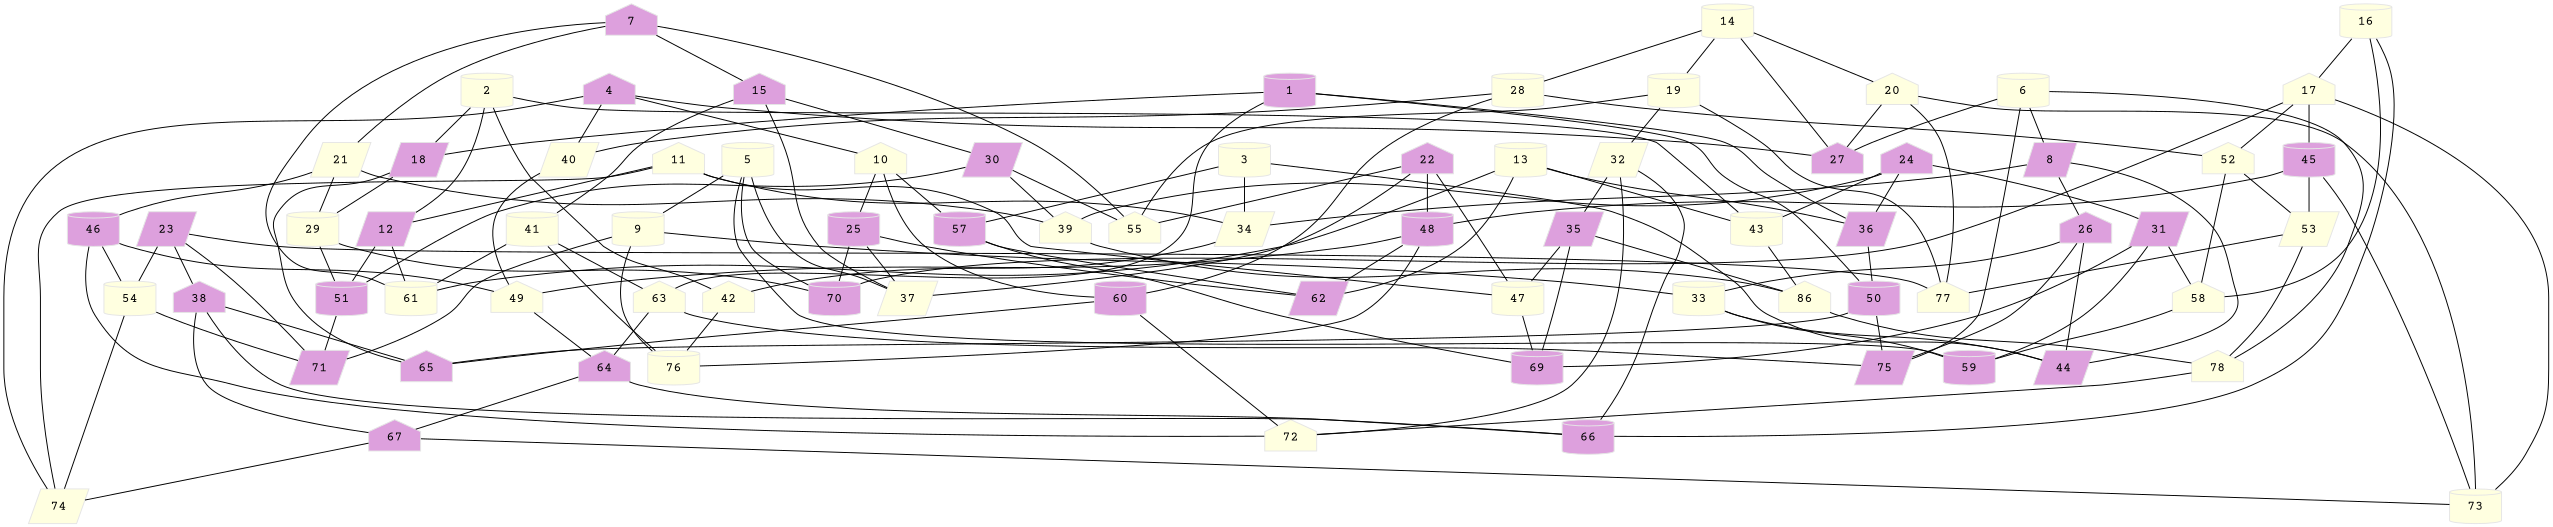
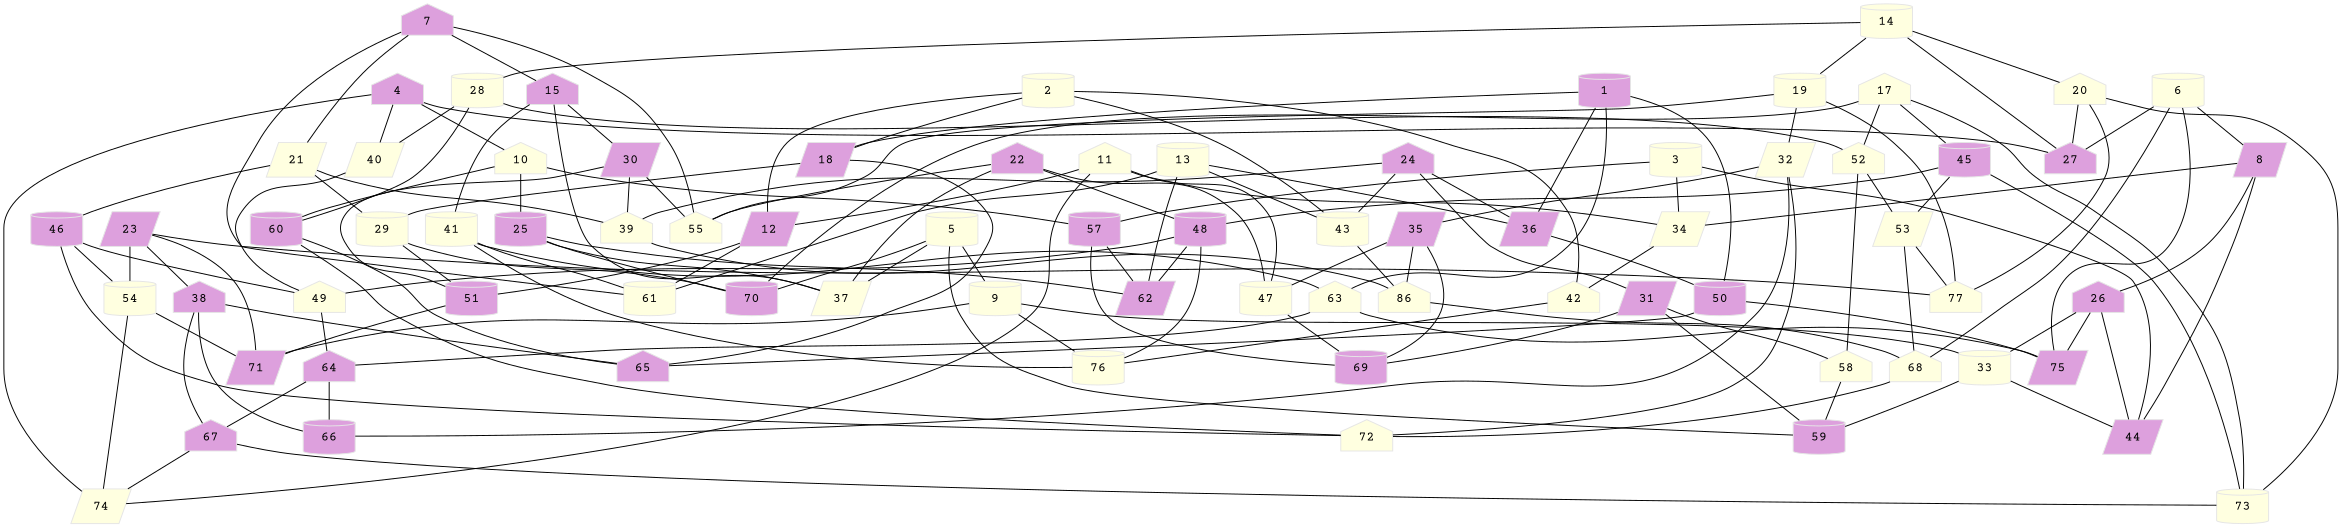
node "16": removed
node "78": label "78" -> "68"
